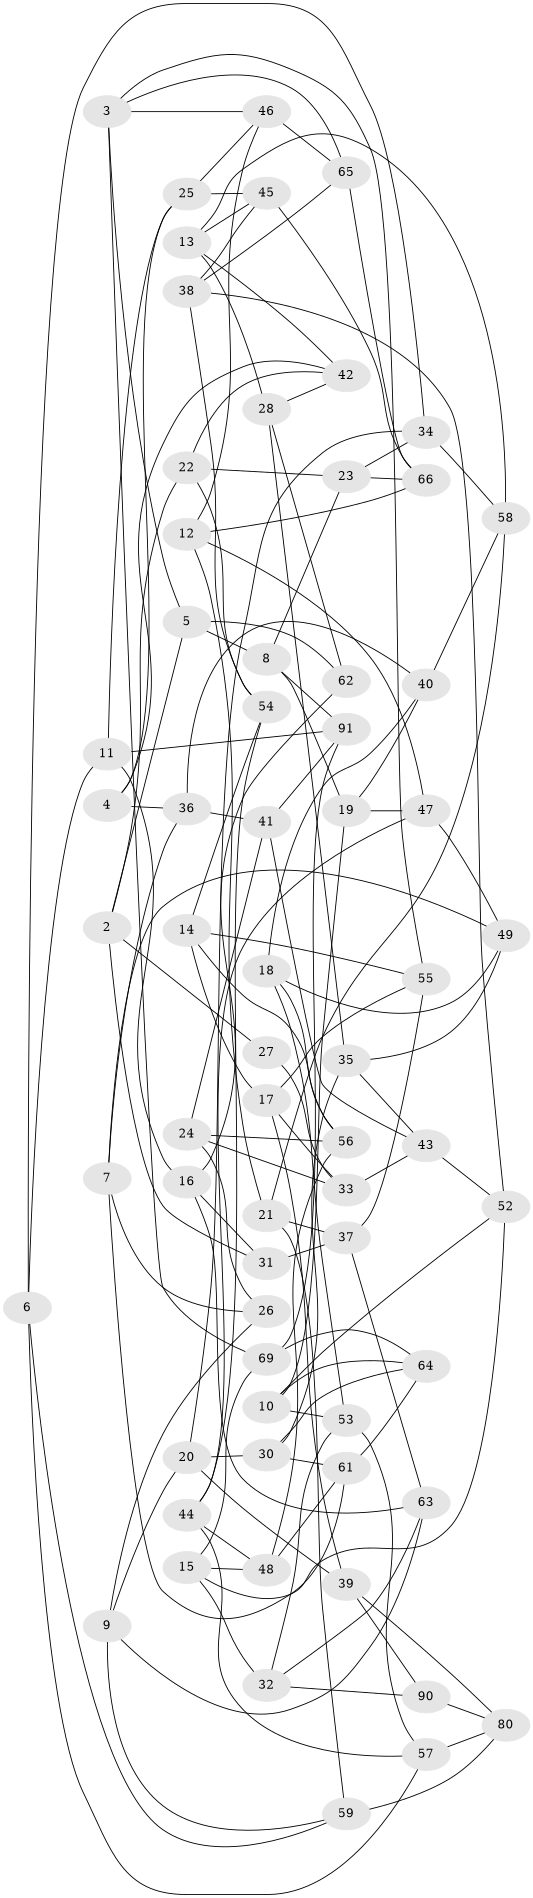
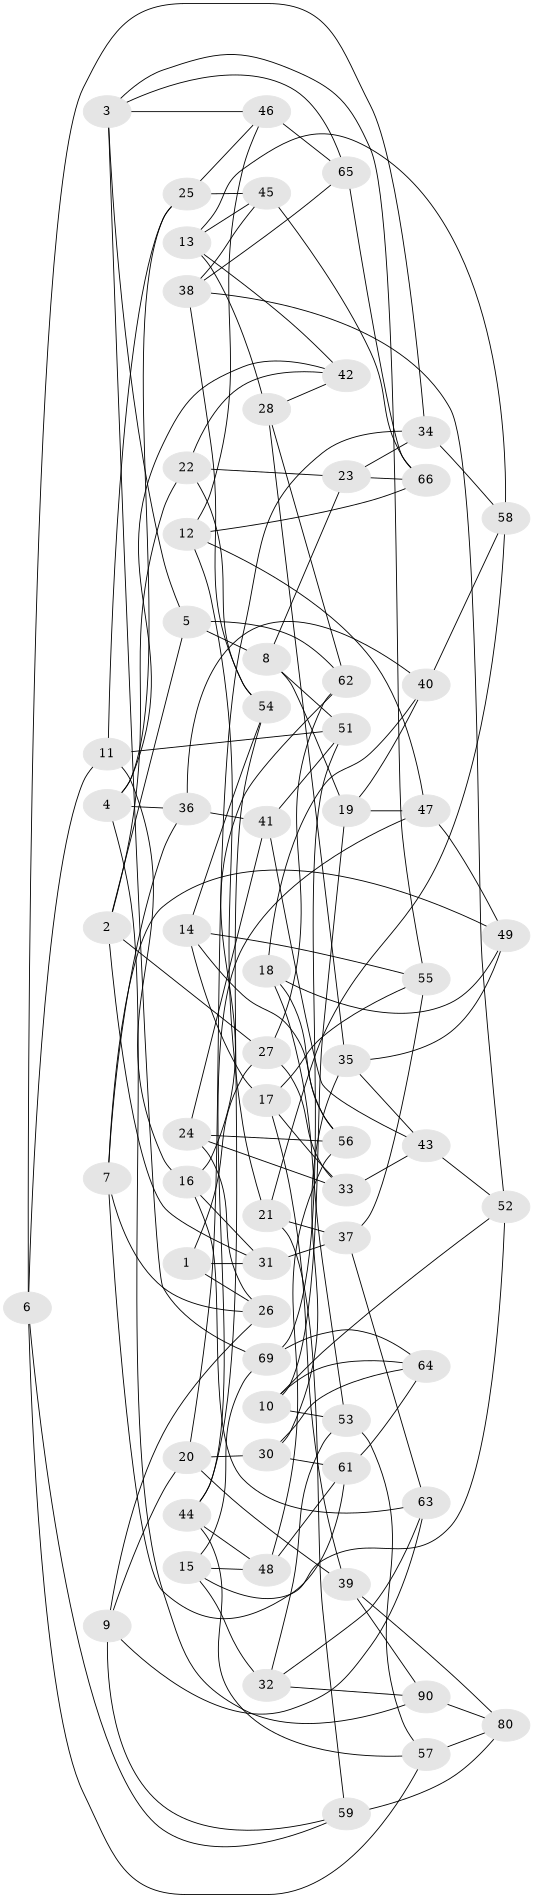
node "91": label "91" -> "51"
edge "62" -- "27": added
node "1": added
edge "4" -- "90": added
